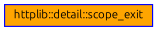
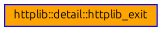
node "httplib::detail::scope_exit": label "httplib::detail::scope_exit" -> "httplib::detail::httplib_exit"
